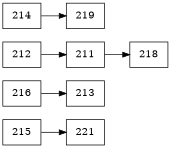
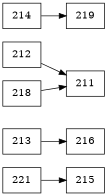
edge "211" -> "218": reversed
edge "216" -> "213": reversed
edge "215" -> "221": reversed
